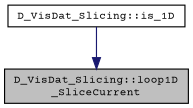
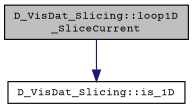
edge "D_VisDat_Slicing::is_1D" -> "D_VisDat_Slicing::loop1D _SliceCurrent": reversed
